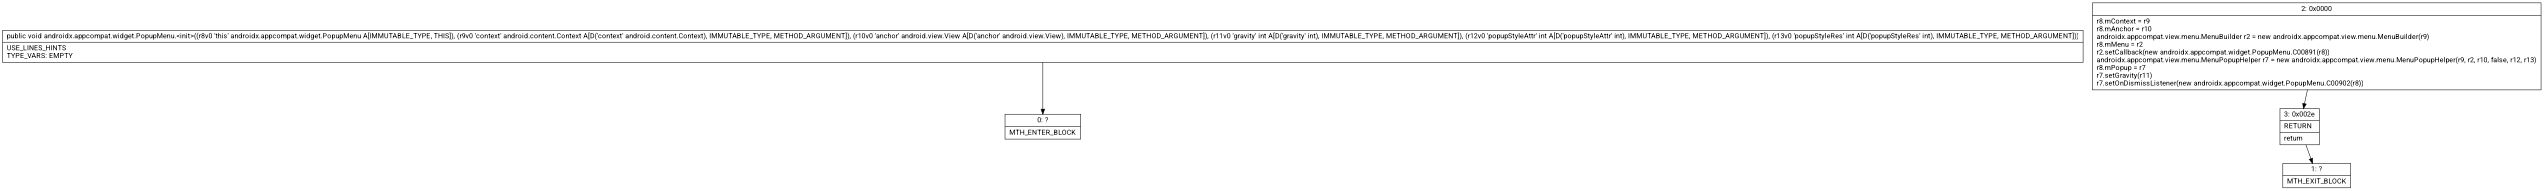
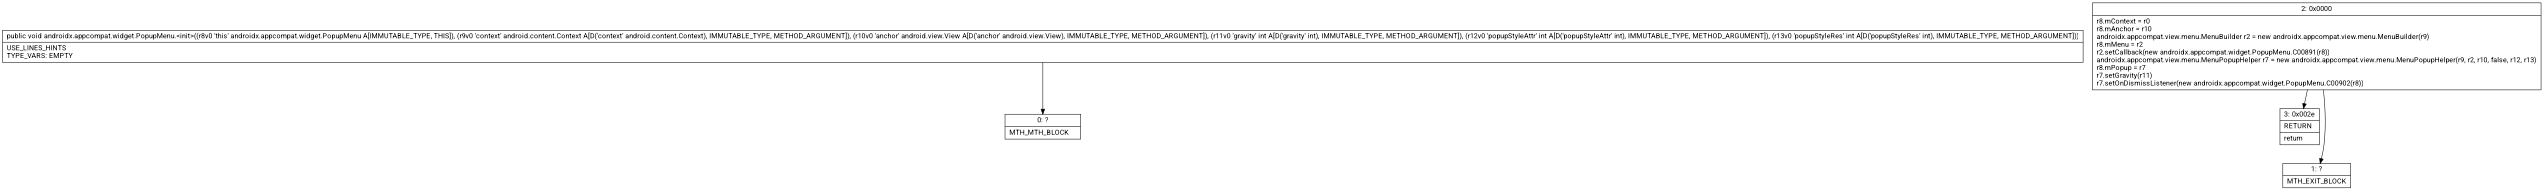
node "2: 0x0000": text "r8.mContext = r9" -> "r8.mContext = r0"
node "0: ?": text "MTH_ENTER_BLOCK" -> "MTH_MTH_BLOCK"
edge "3: 0x002e" -> "1: ?": now "2: 0x0000" -> "1: ?"
